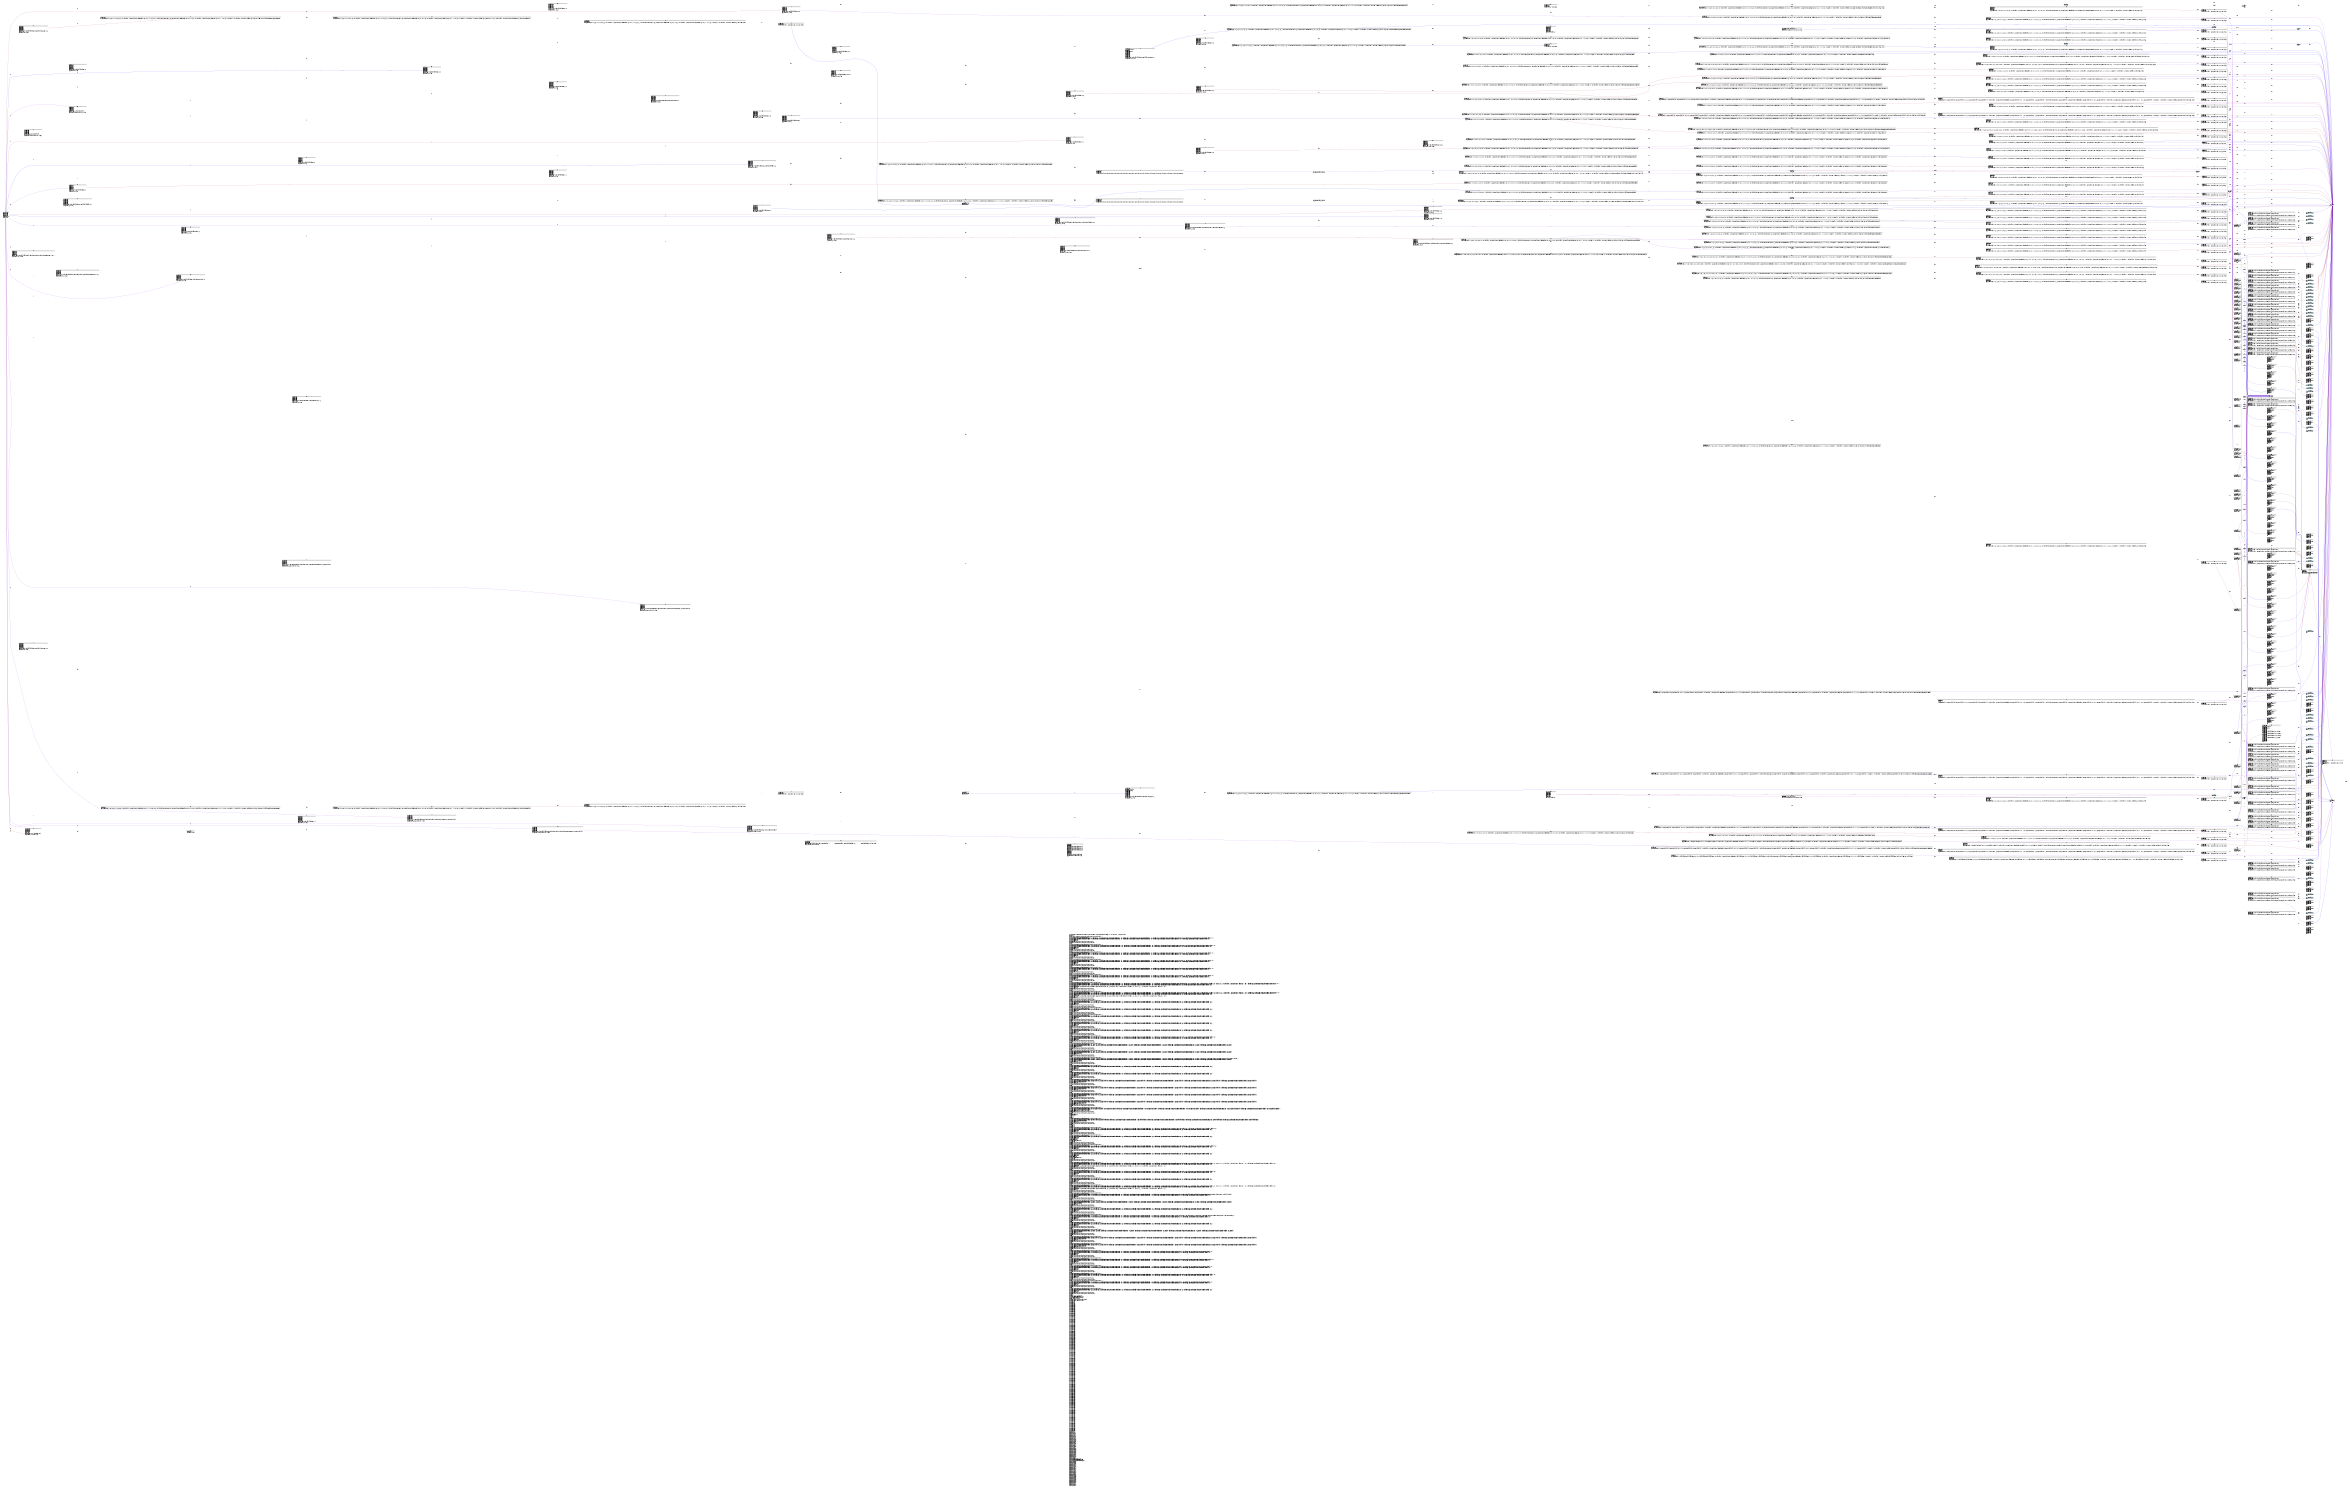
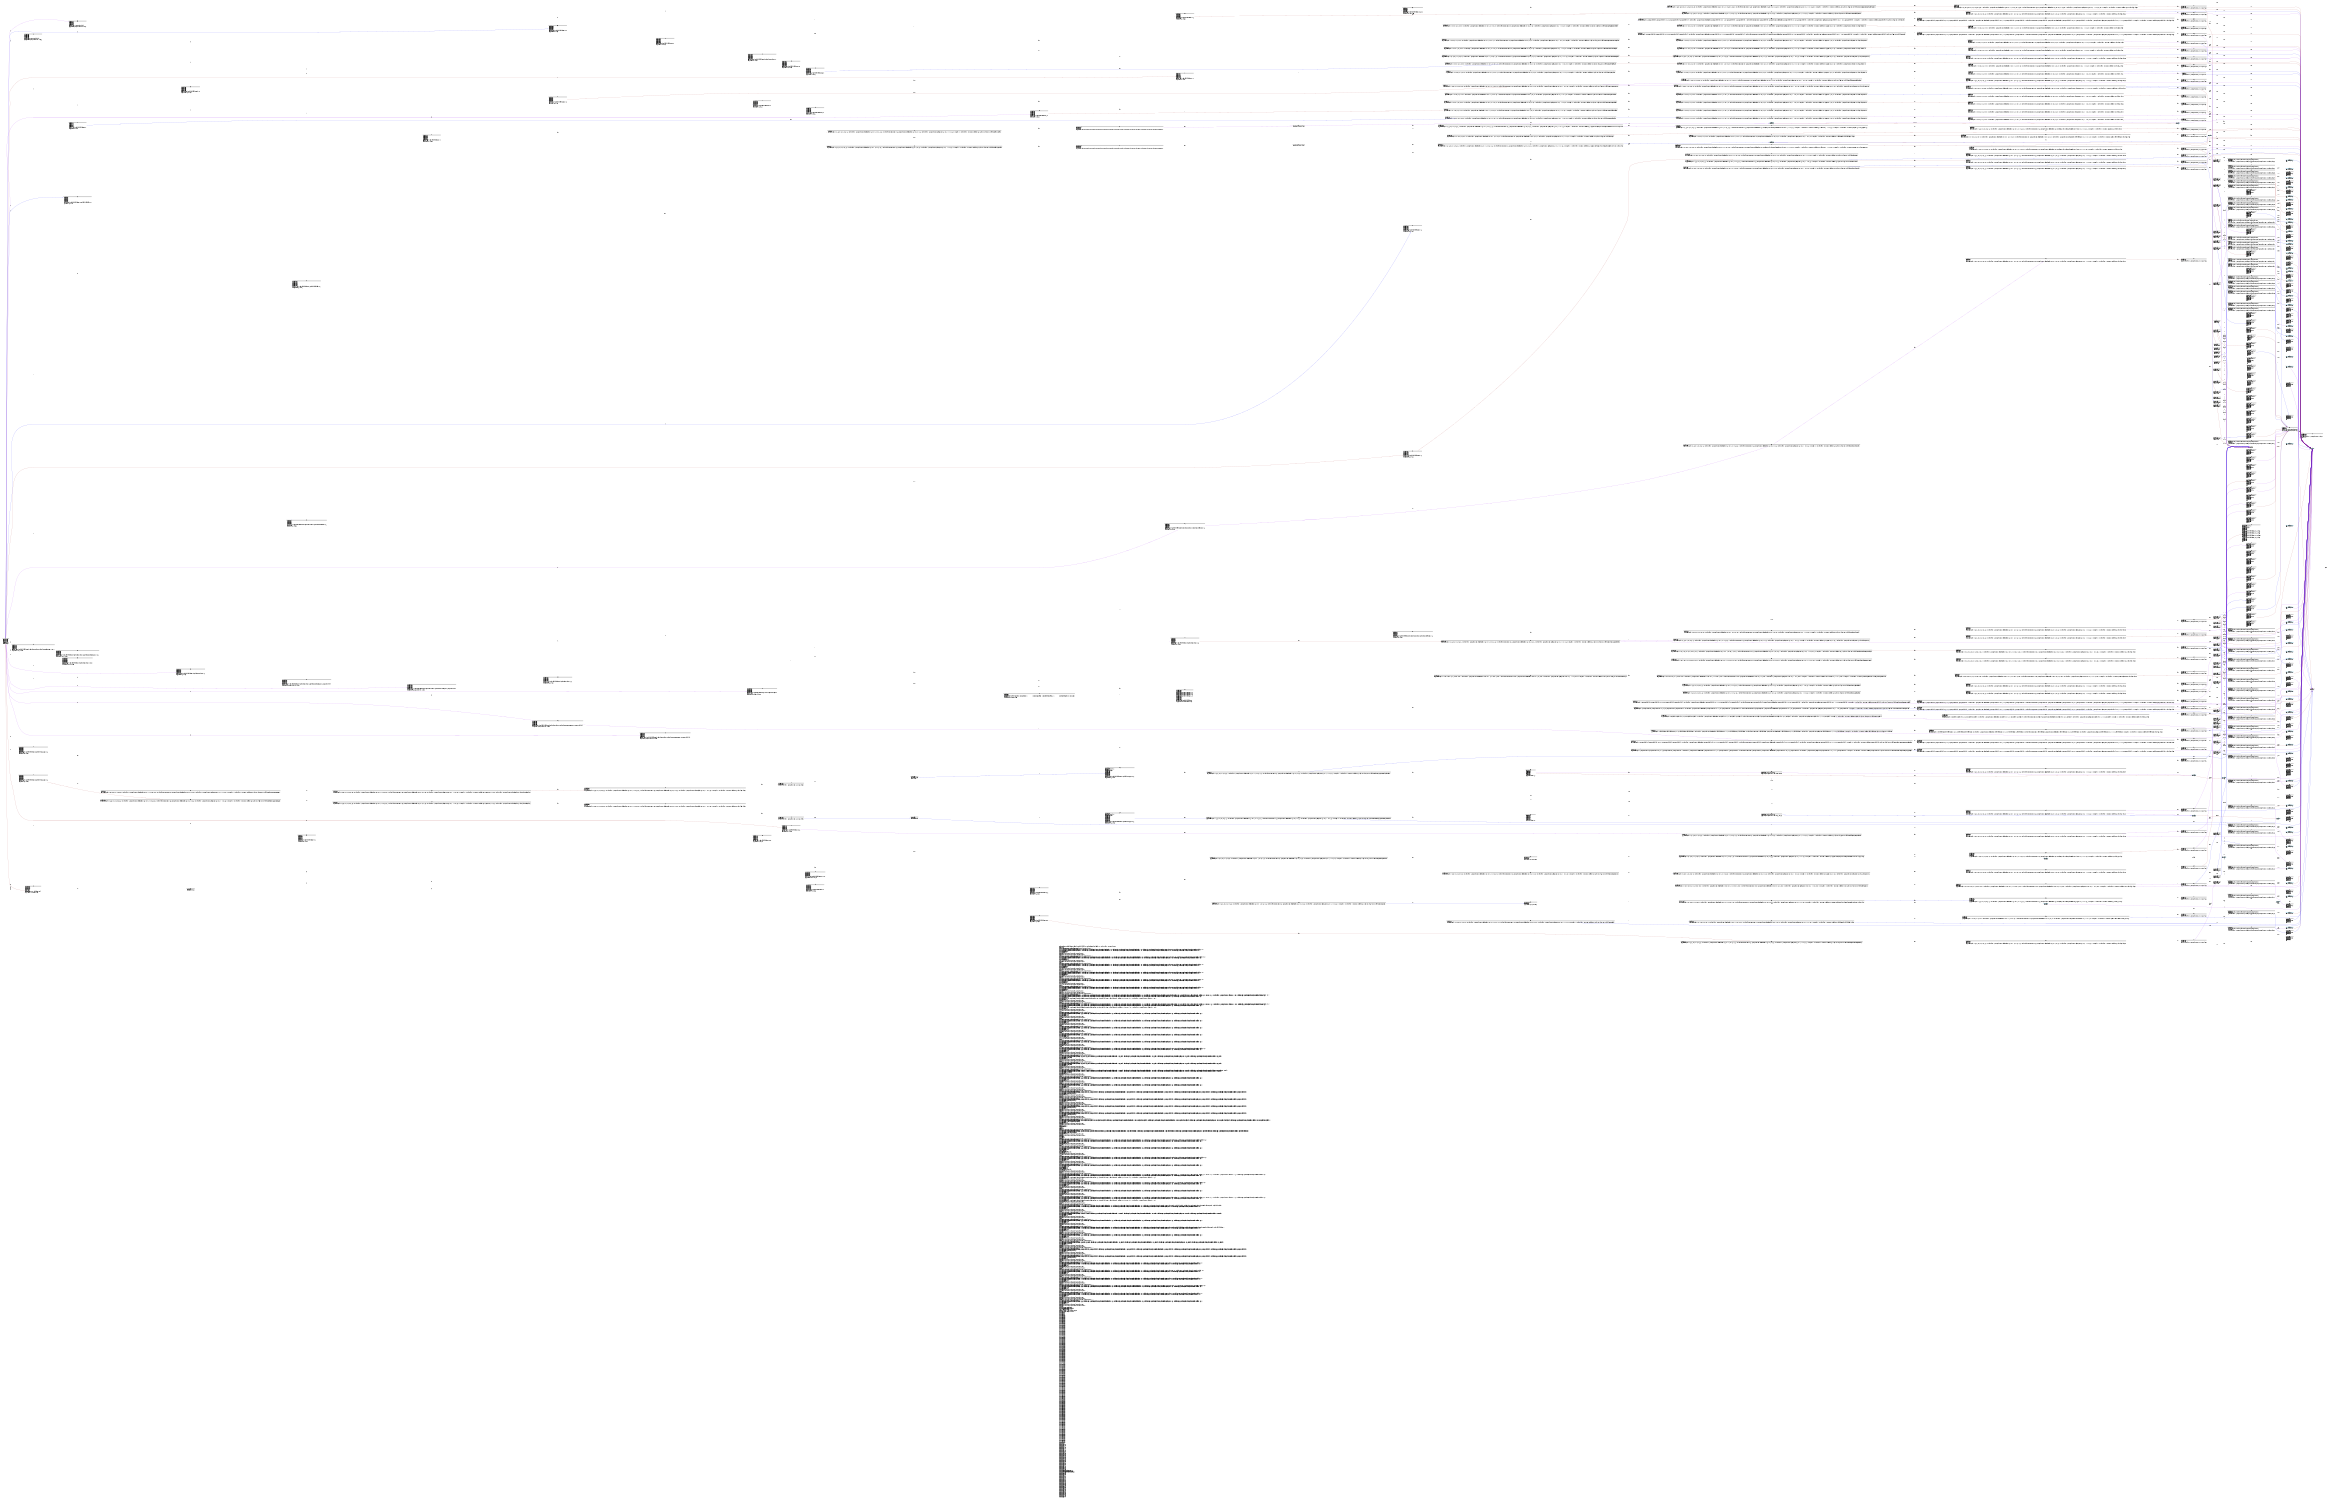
node "281": added
